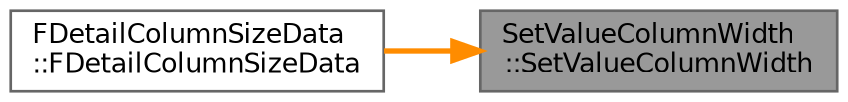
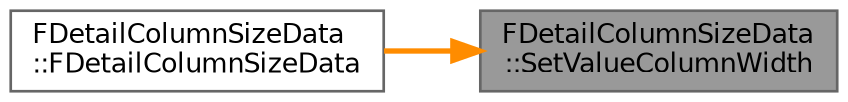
node "SetValueColumnWidth ::SetValueColumnWidth": label "SetValueColumnWidth ::SetValueColumnWidth" -> "FDetailColumnSizeData ::SetValueColumnWidth"
